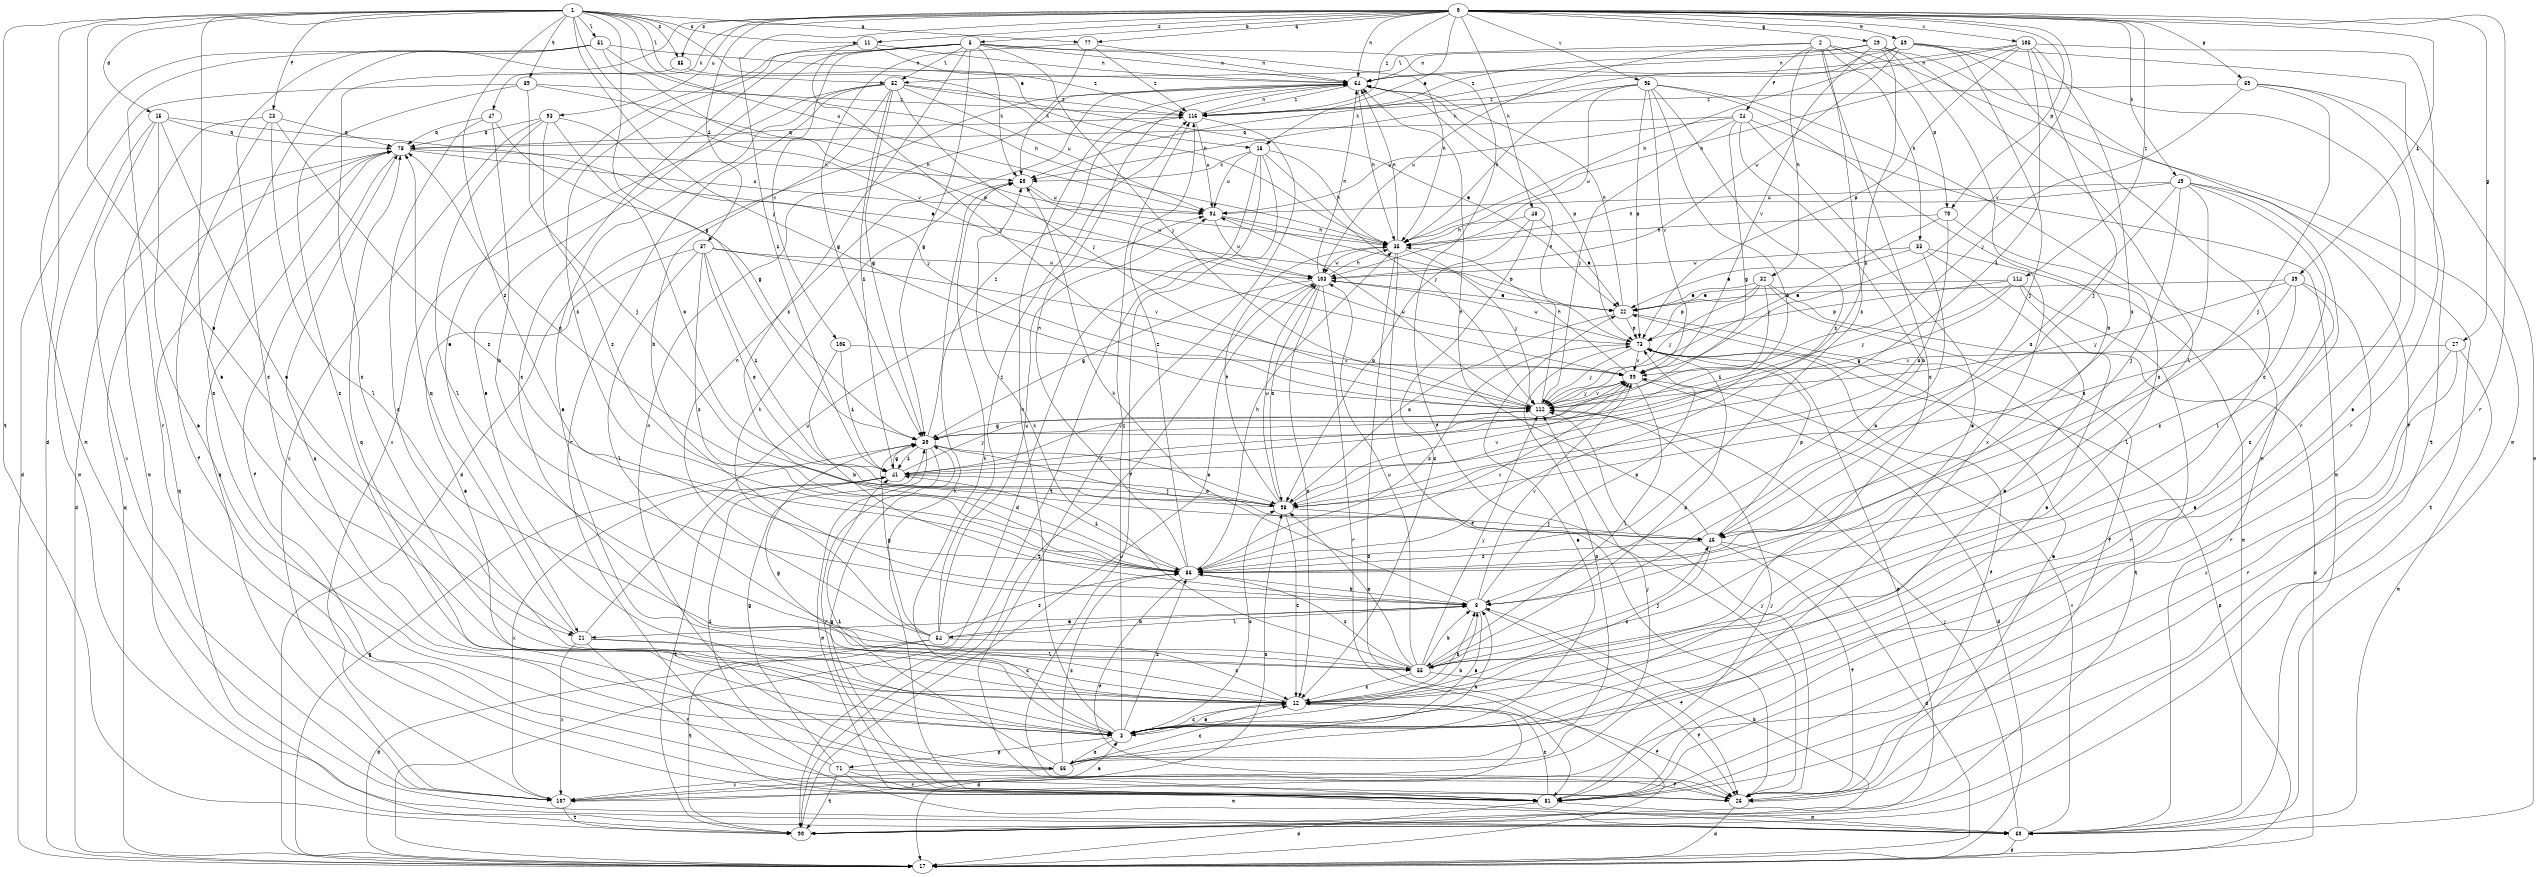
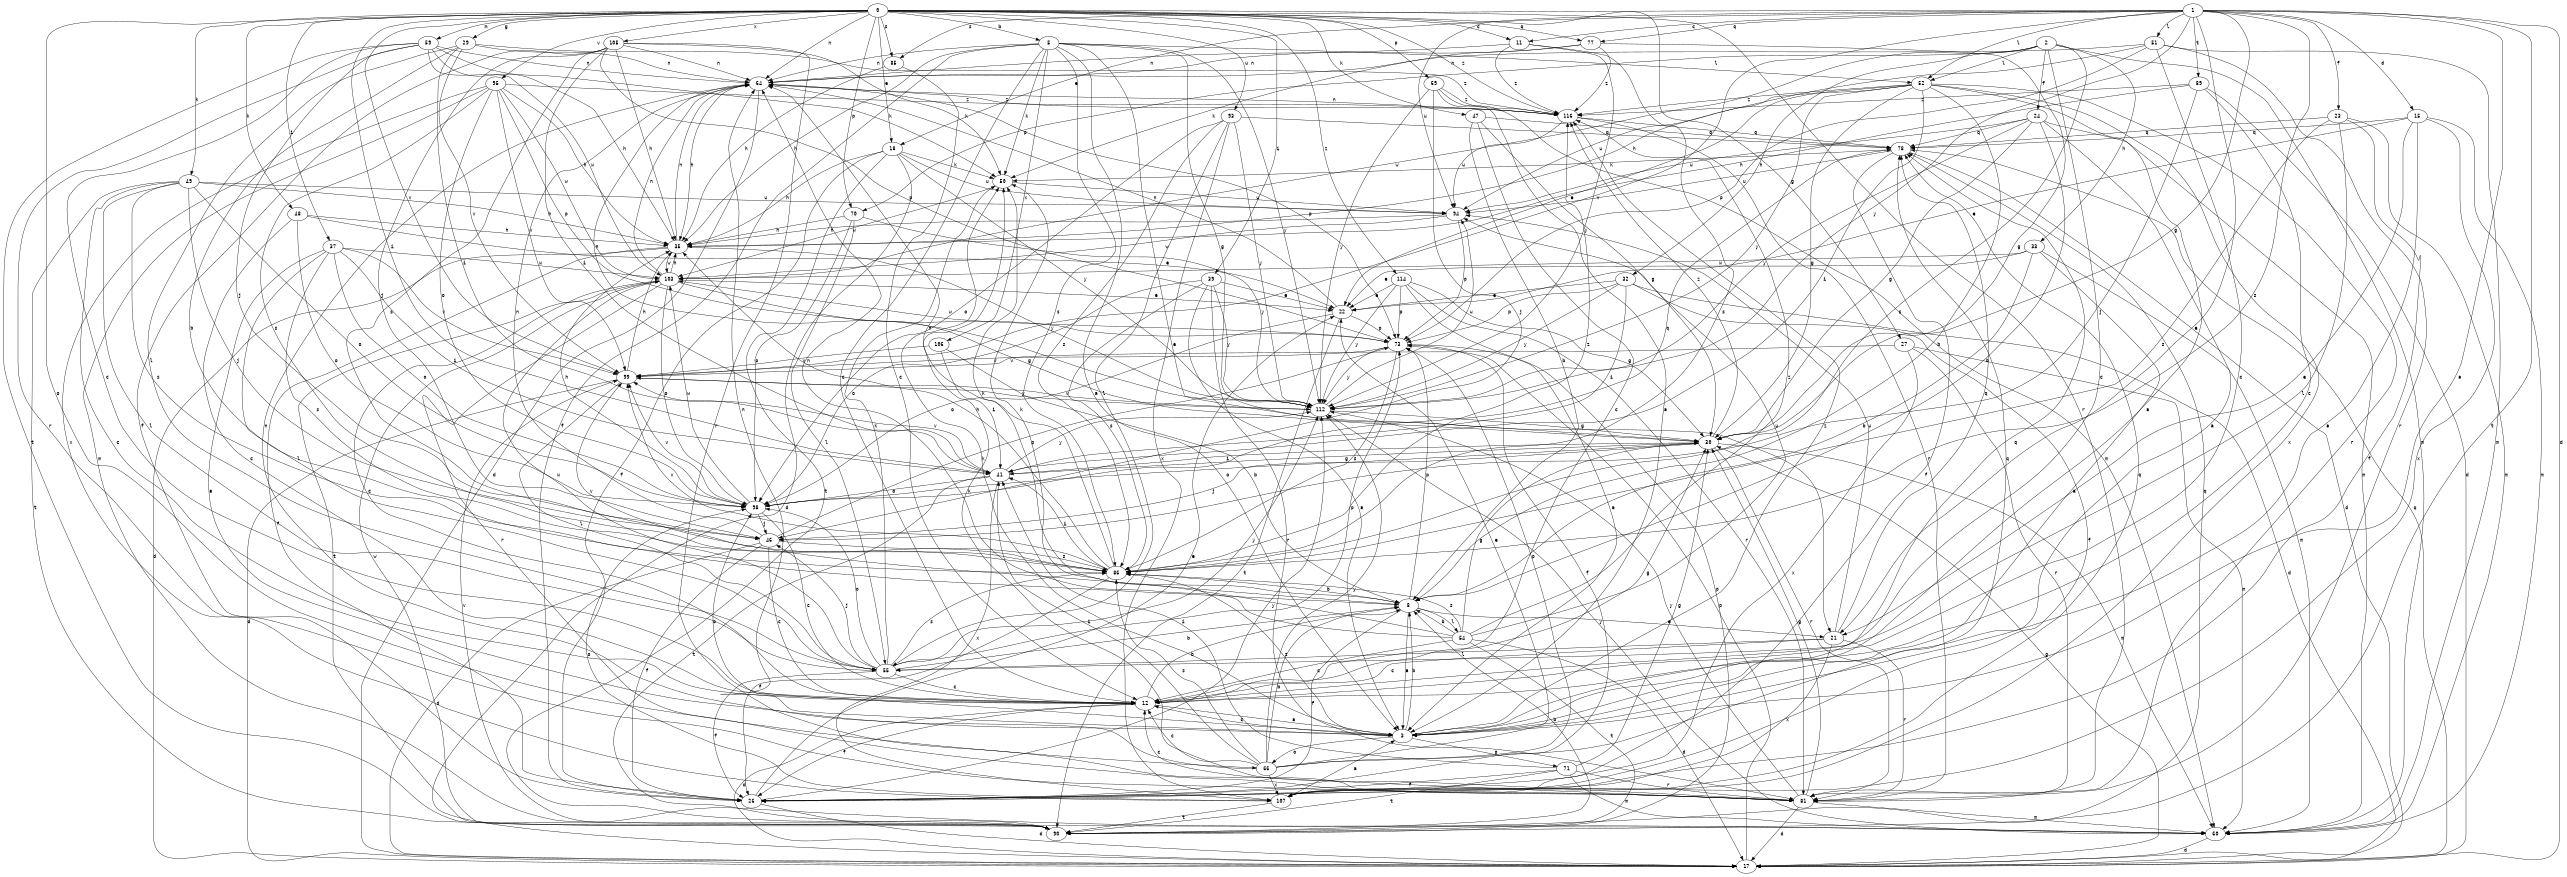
edge "29" -> "26": now "105" -> "26"
